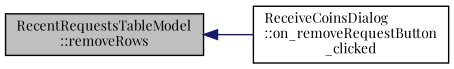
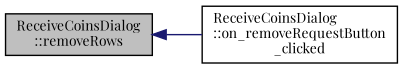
node "RecentRequestsTableModel ::removeRows": label "RecentRequestsTableModel ::removeRows" -> "ReceiveCoinsDialog ::removeRows"
